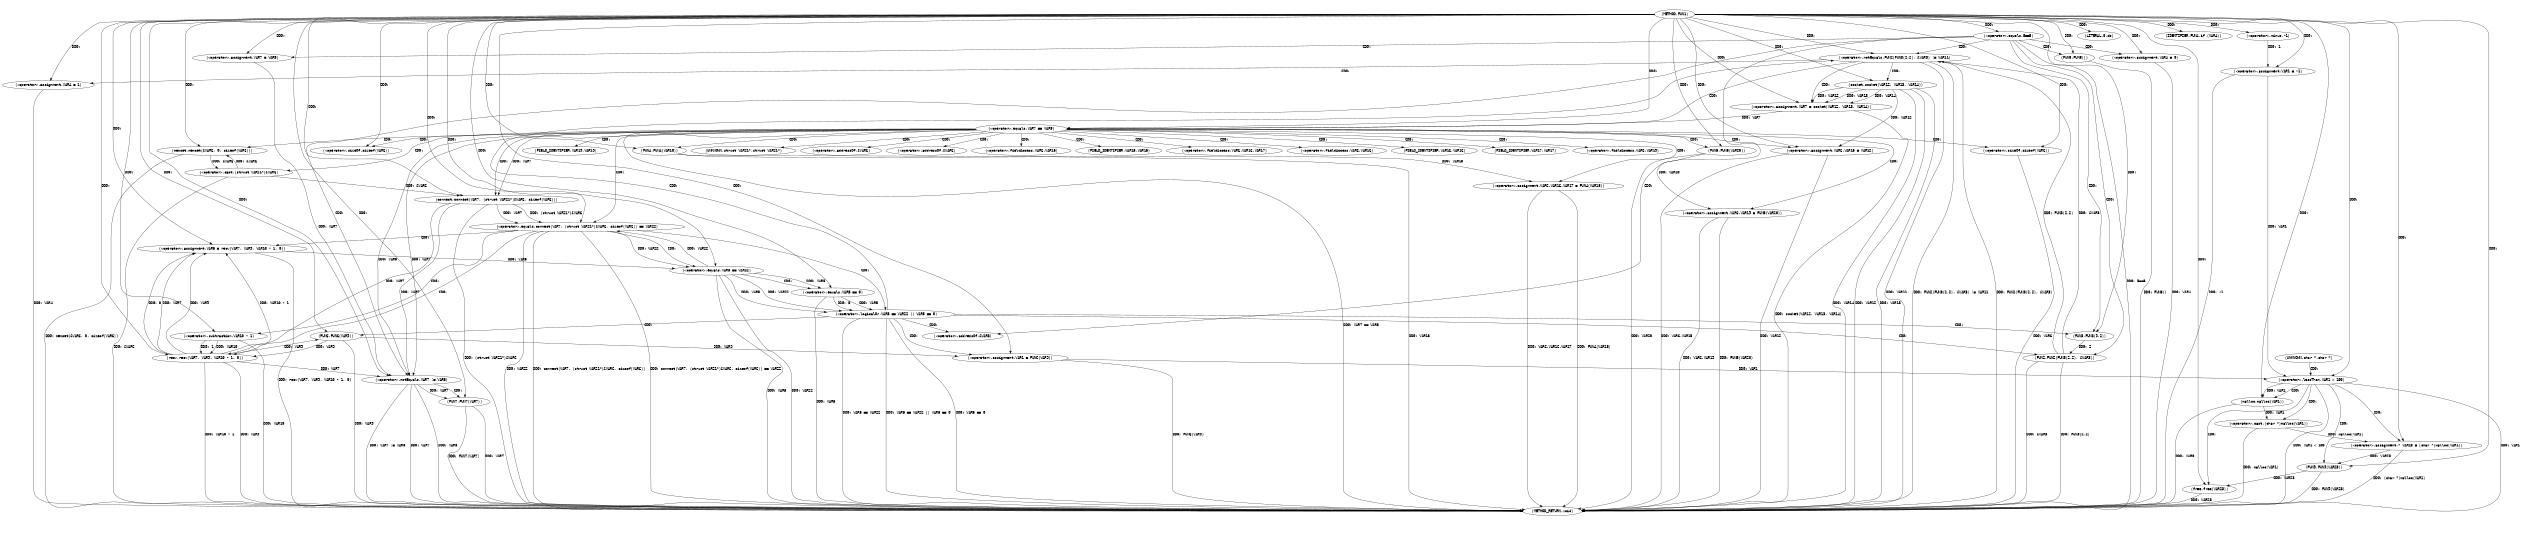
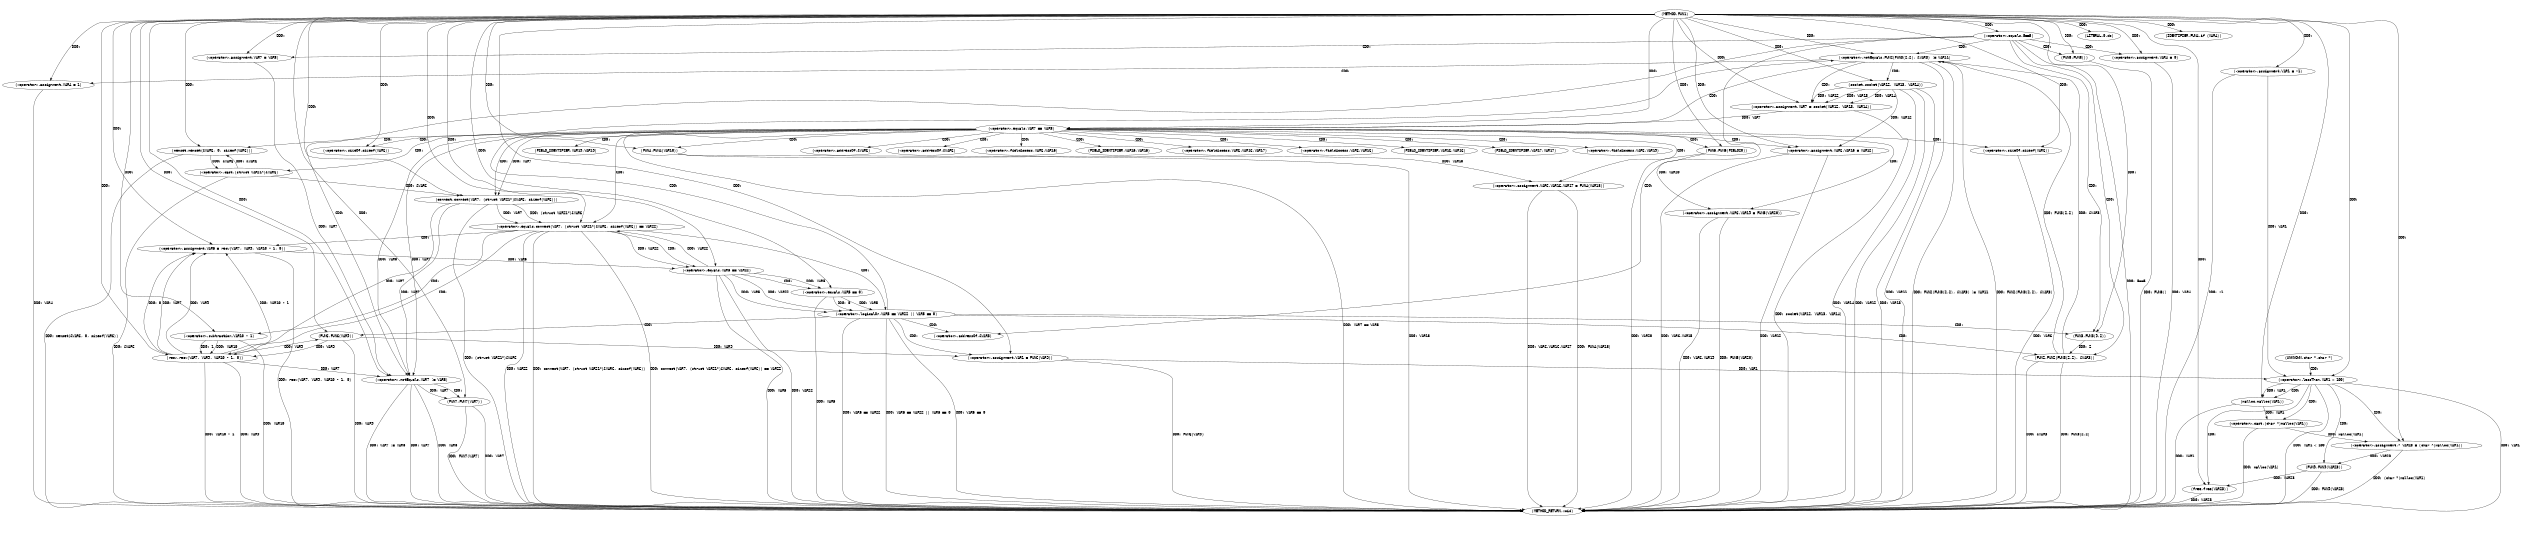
edge "(METHOD,FUN1)" -> "(FUN9,FUN9(VAR23))": removed, label "DDG:"
node "(<operator>.minus,-1)": removed
node "(UNKNOWN,struct VAR21*,struct VAR21*)": removed
node "(FUN5,FUN5(VAR20))": label "(FUN5,FUN5(VAR20))" -> "(FUN5,FUN5(FIELD20))"
edge "(malloc,malloc(VAR1))" -> "(METHOD_RETURN,void)": label "DDG: VAR0" -> "DDG: VAR1"
